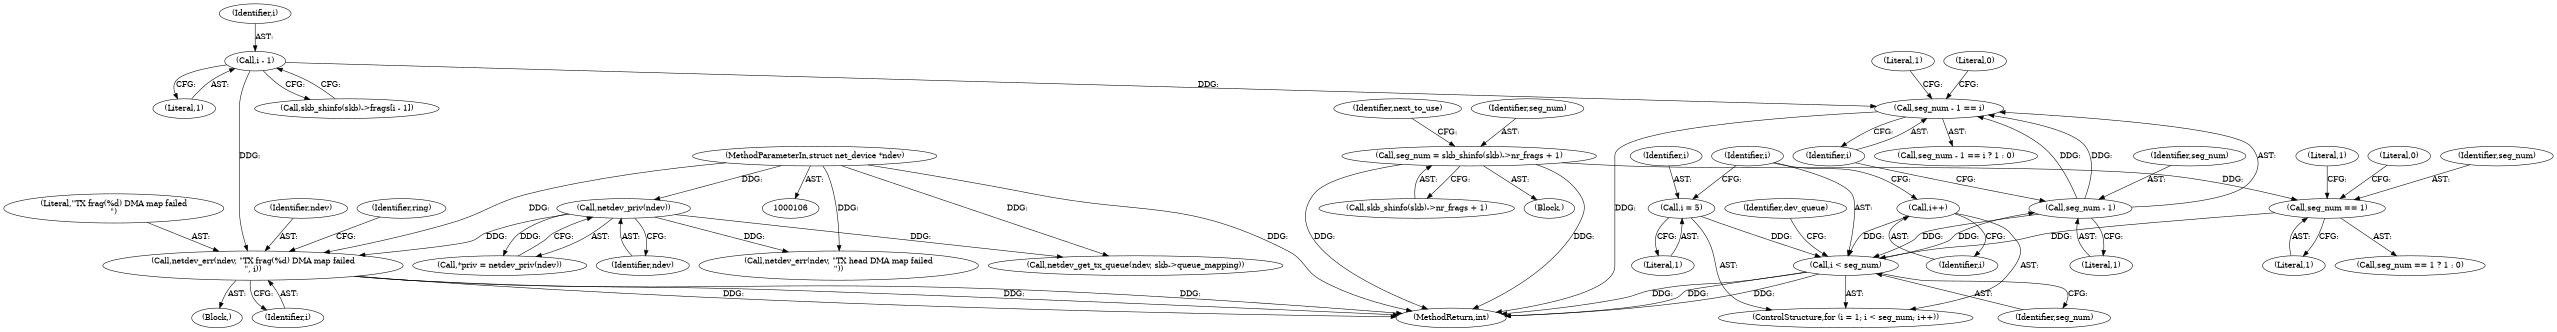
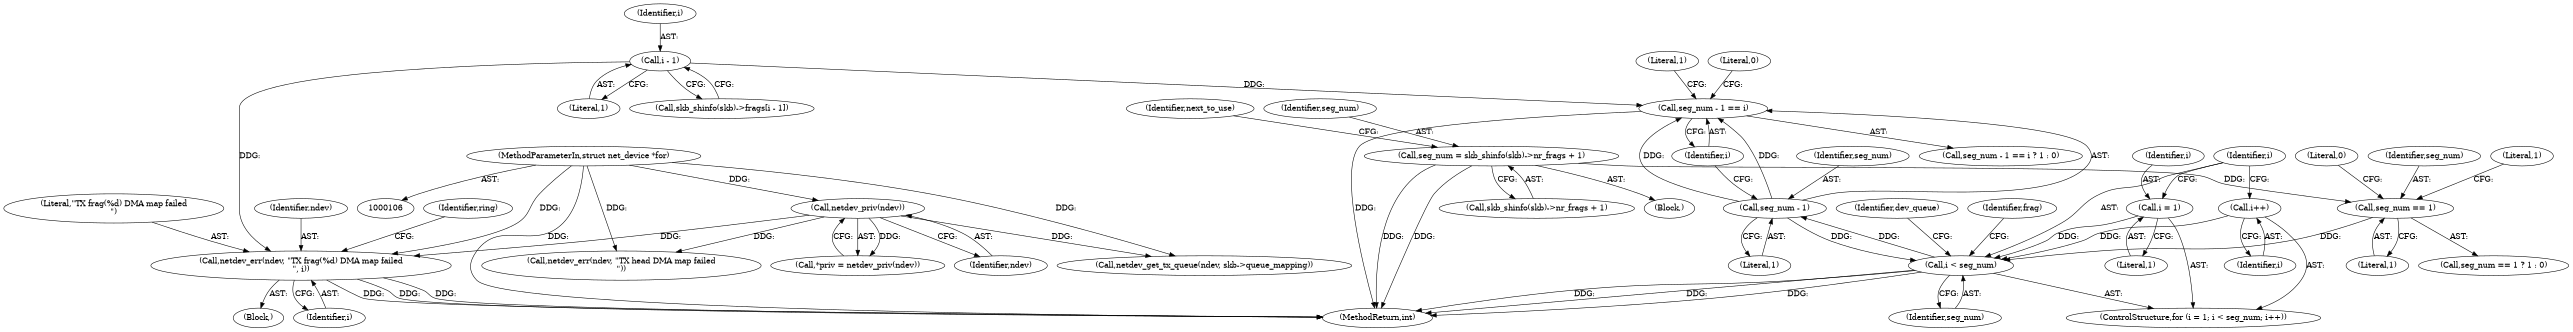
node "(MethodParameterIn,struct net_device *ndev)": label "(MethodParameterIn,struct net_device *ndev)" -> "(MethodParameterIn,struct net_device *for)"
node "(Call,i = 5)": label "(Call,i = 5)" -> "(Call,i = 1)"
node "(Identifier,frag)": added
